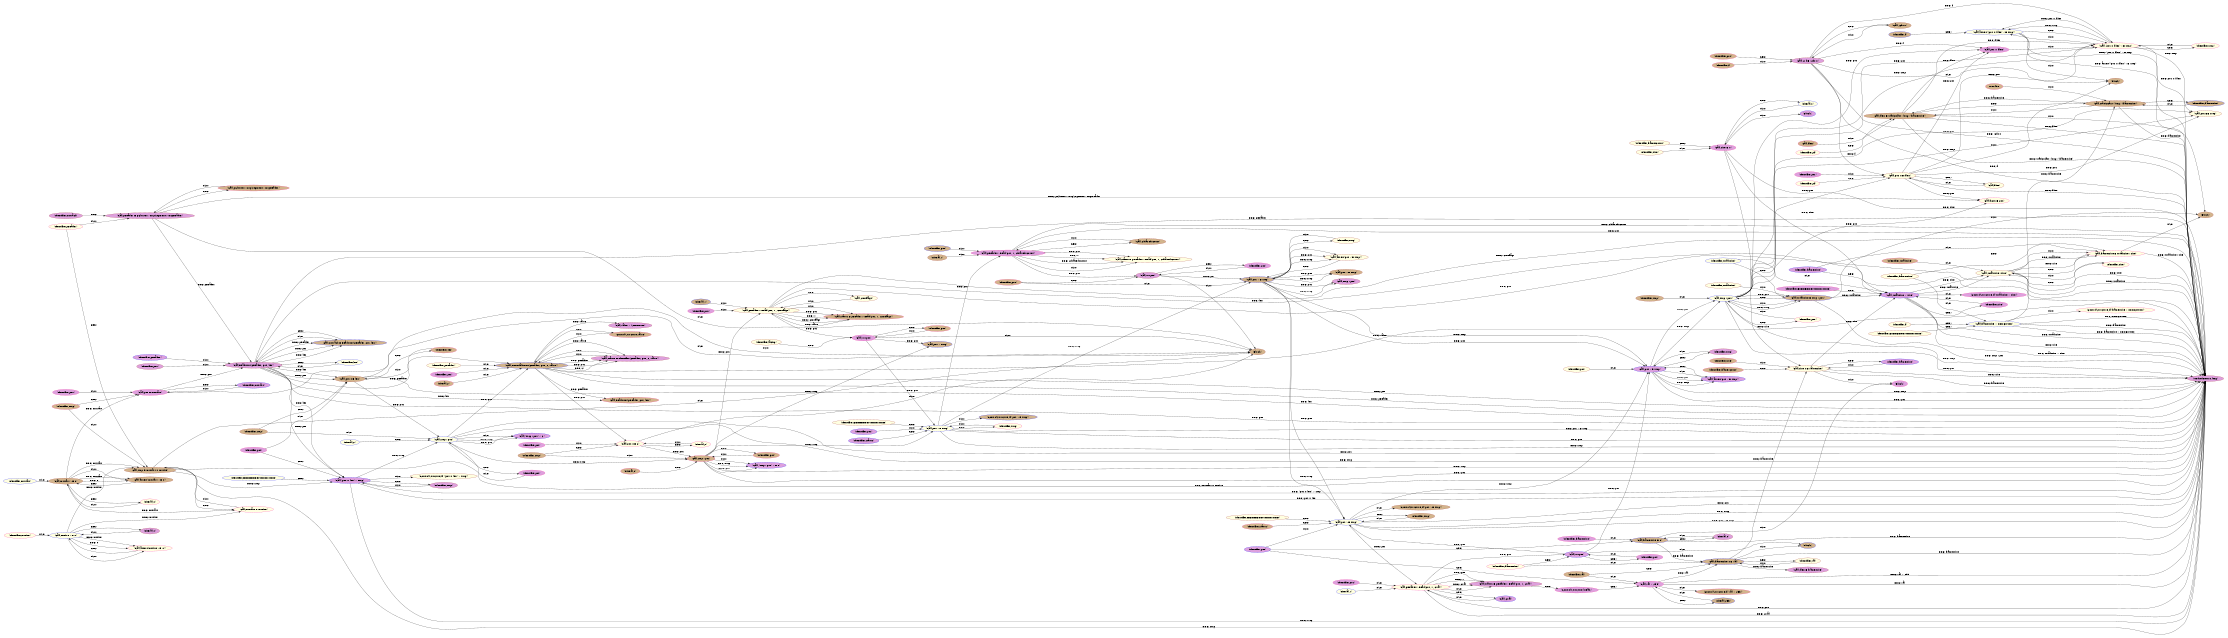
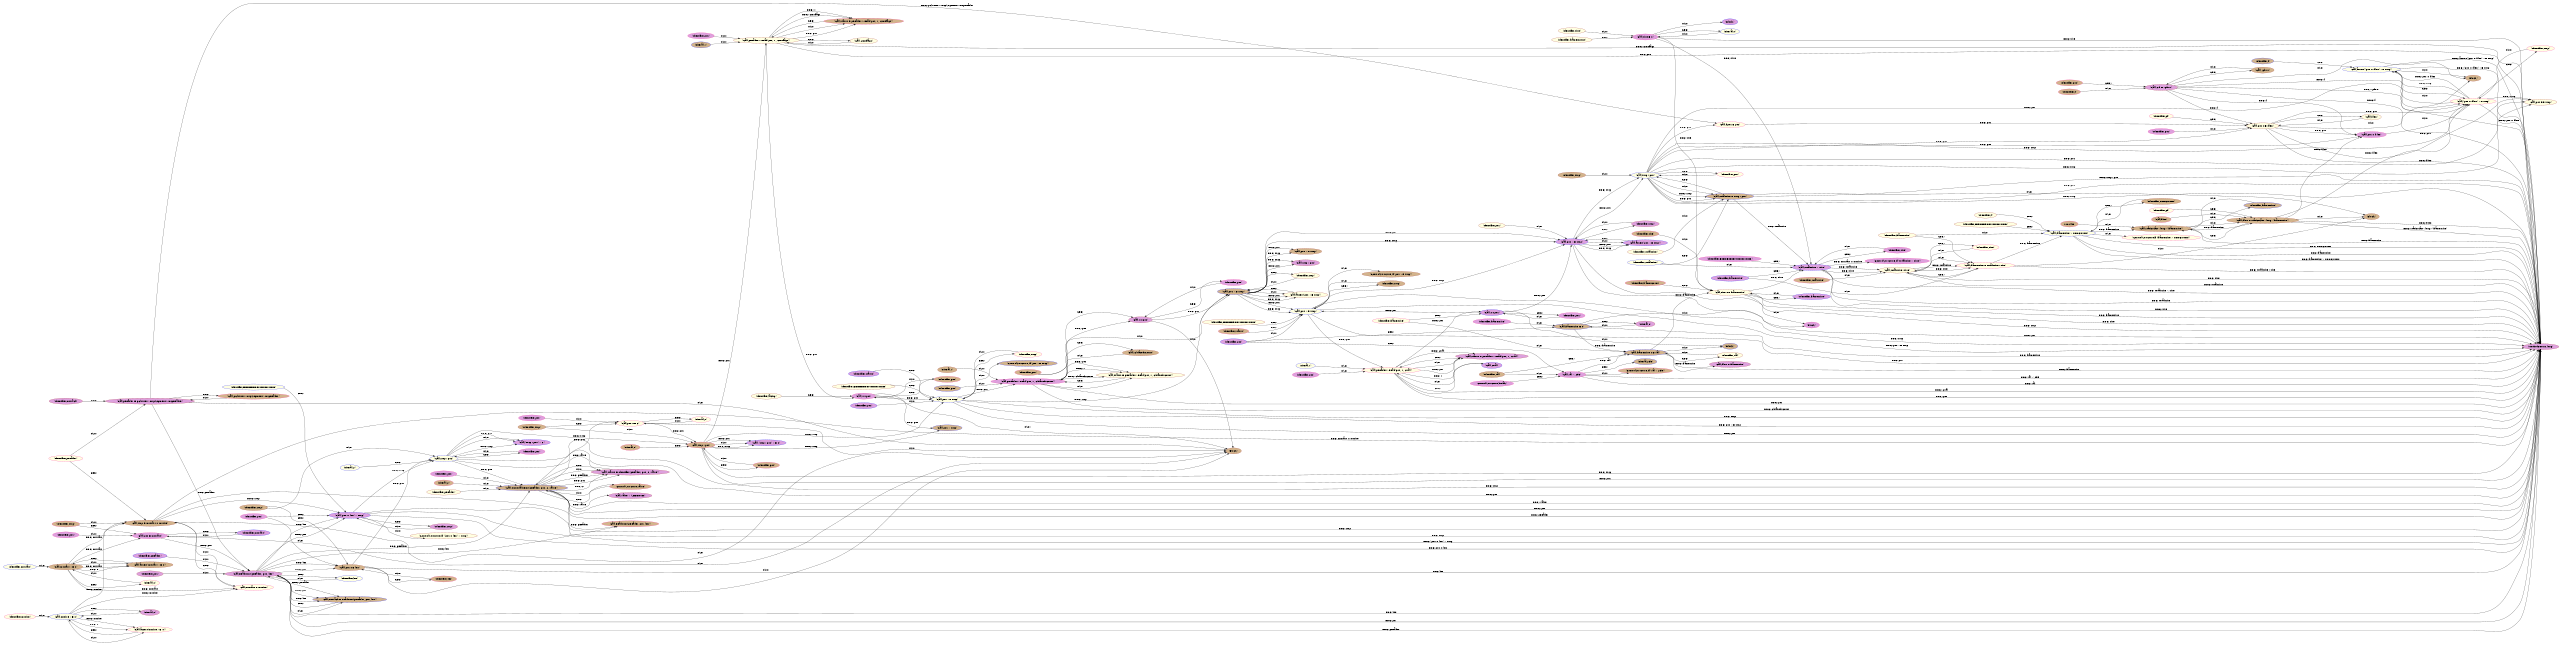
edge "(Call,pos += f.len)" -> "(Call,f.pos = pos)": reversed
node "(Identifier,LONG_MAX)": added
edge "(Call,frame_size = total_size - size)" -> "(Call,frame_size > LONG_MAX)": added, label "DDG: frame_size"
edge "(Call,total_size < size)" -> "(ControlStructure,if (total_size < size))": label "AST: " -> "DDG: m_start + m_size"
edge "(Call,status = pReader->Read(pos, 1, &m_flags))" -> "(Call,pReader->Read(pos, 1, &m_flags))": label "DDG: value" -> "CFG: "
node "(Call,size += value_size)": label "(Call,size += value_size)" -> "(Call,size += frame_size)"
edge "(Call,status = pReader->Read(pos, 1, &biased_count))" -> "(Call,pReader->Read(pos, 1, &biased_count))": added, label "CFG:"
edge "(Call,status = pReader->Read(pos, 1, &val))" -> "(ControlStructure,break;)": now "(Call,status = pReader->Read(pos, 1, &val))" -> "(Call,pReader->Read(pos, 1, &val))"
edge "(Literal,255)" -> "(Call,val < 255)": removed, label "AST:"
